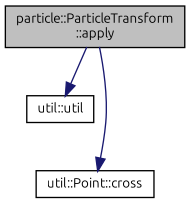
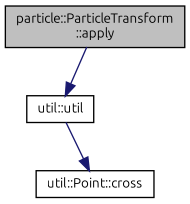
edge "particle::ParticleTransform ::apply" -> "util::Point::cross": now "util::util" -> "util::Point::cross"
